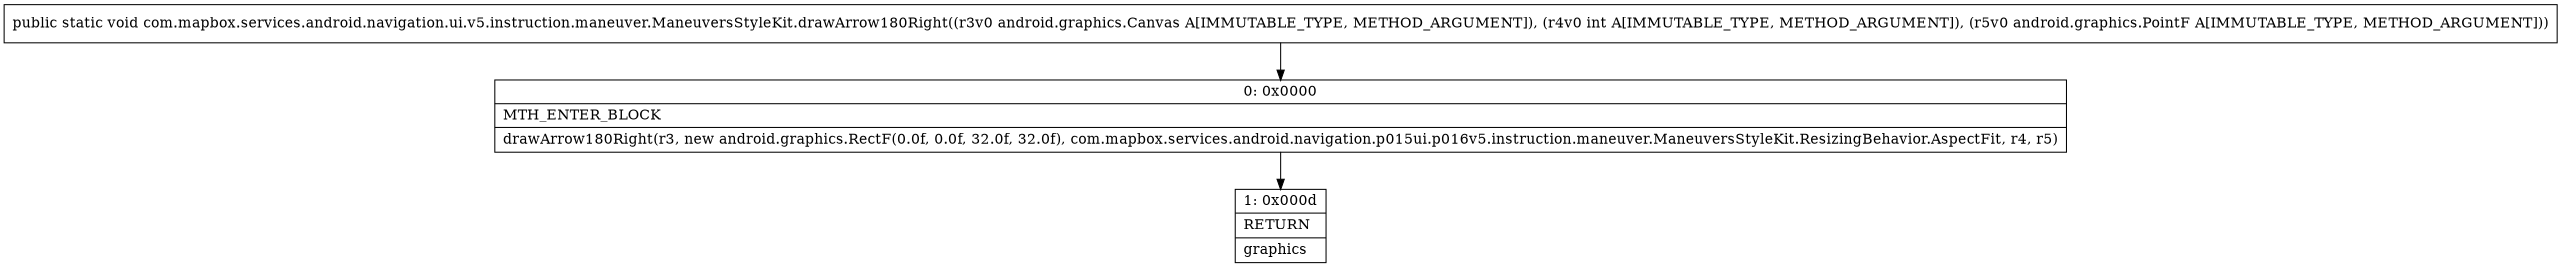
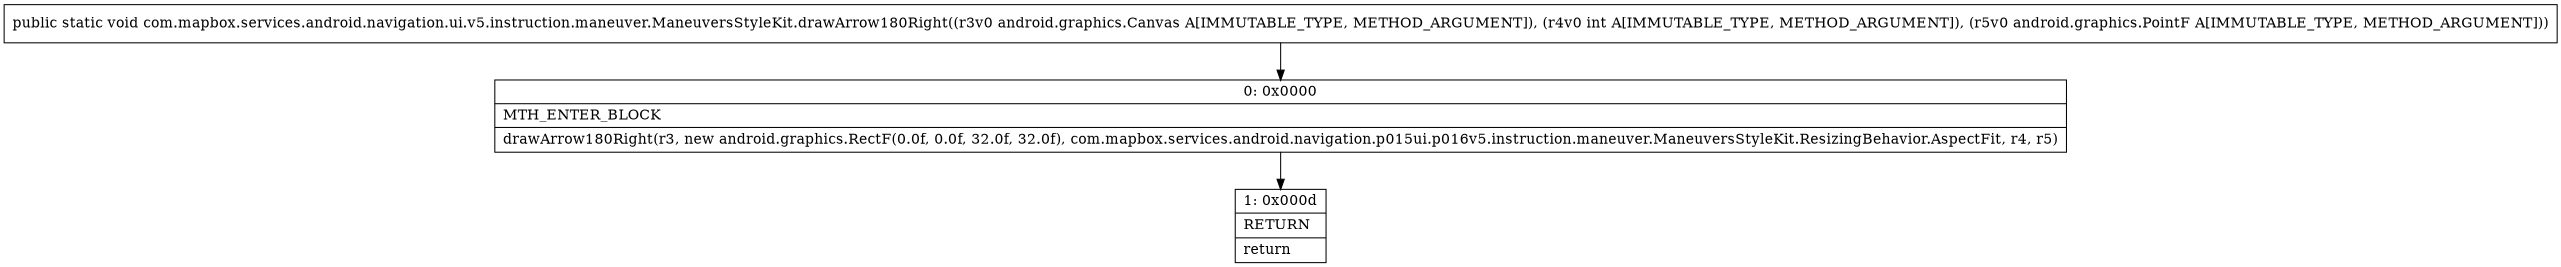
node "1: 0x000d": text "graphics" -> "return"
